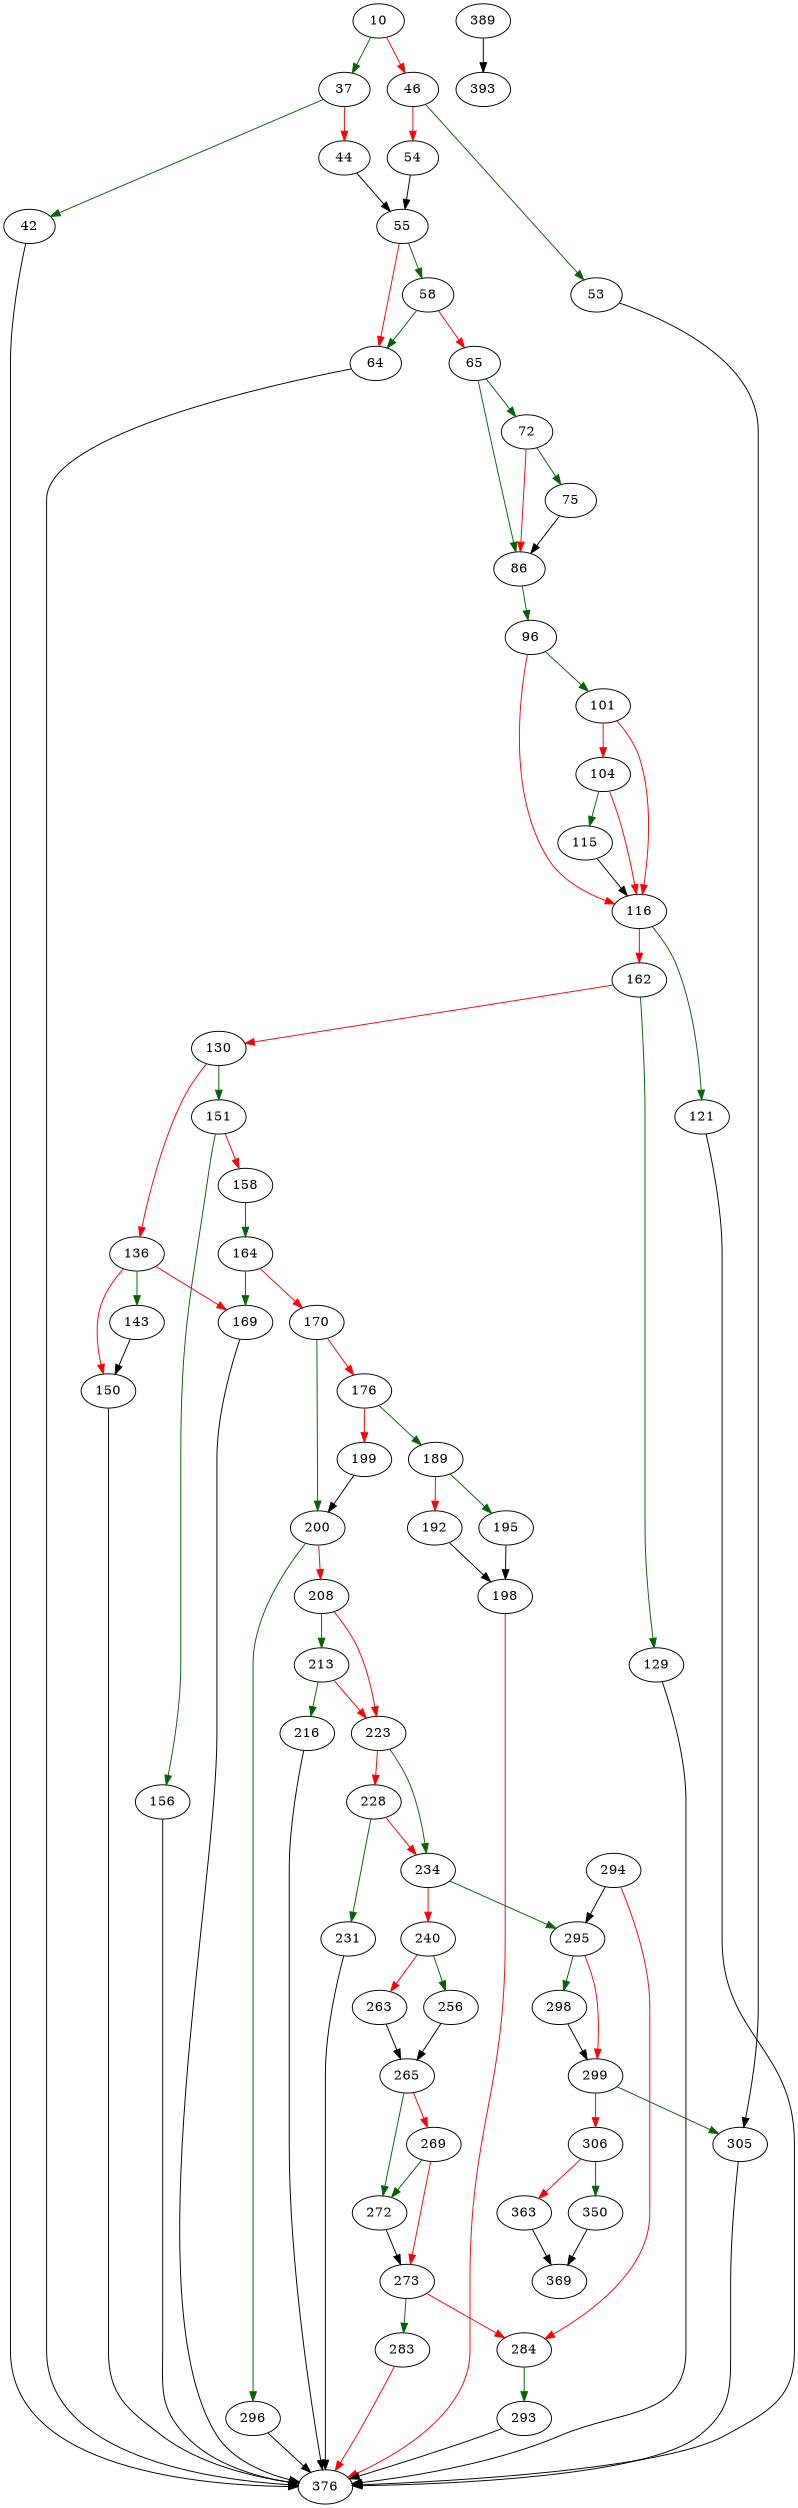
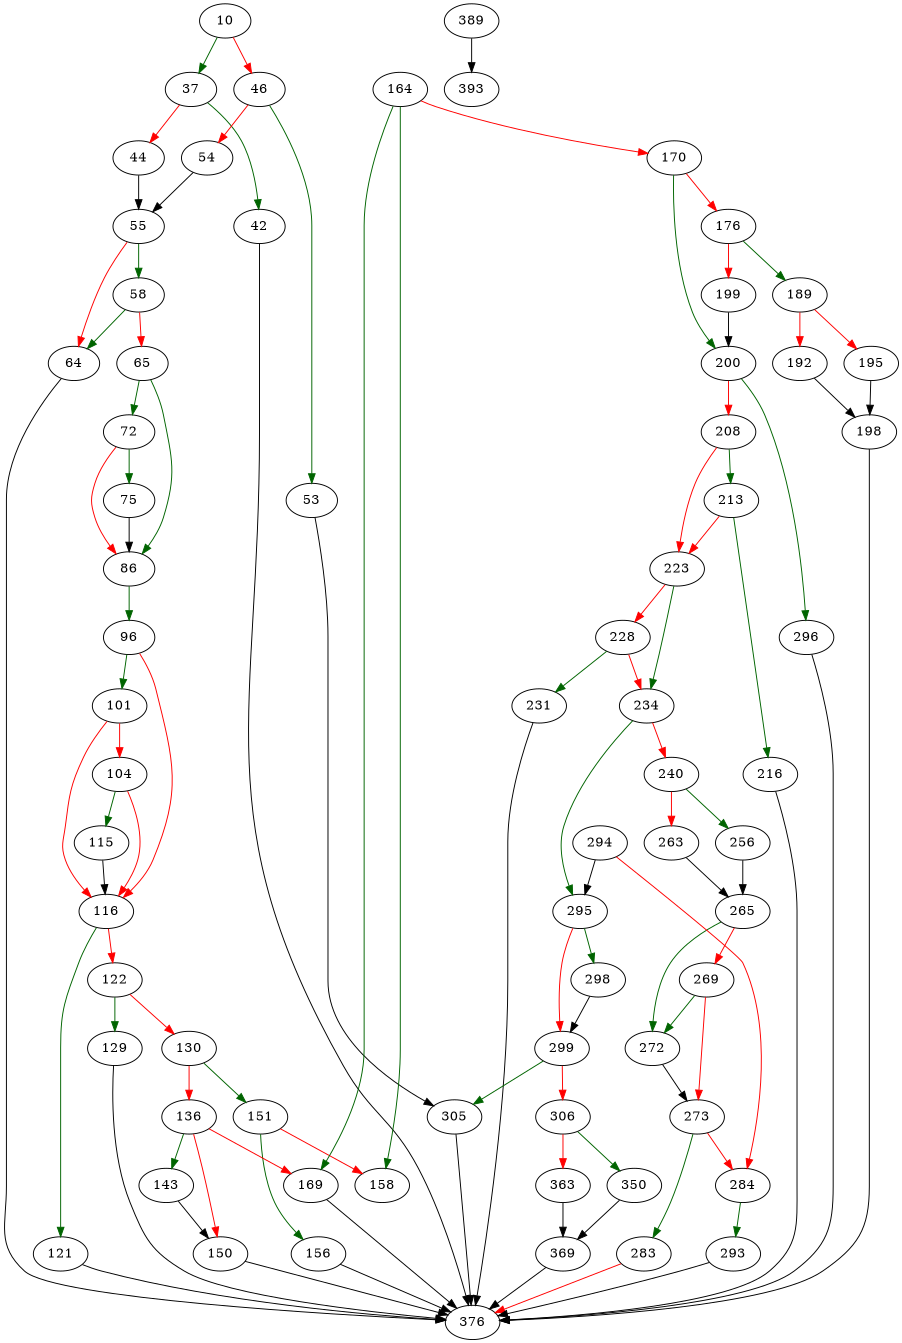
node "162": label "162" -> "122"
edge "158" -> "164": reversed
edge "369" -> "376": added
edge "189" -> "195": color darkgreen -> red
edge "198" -> "376": color red -> black
